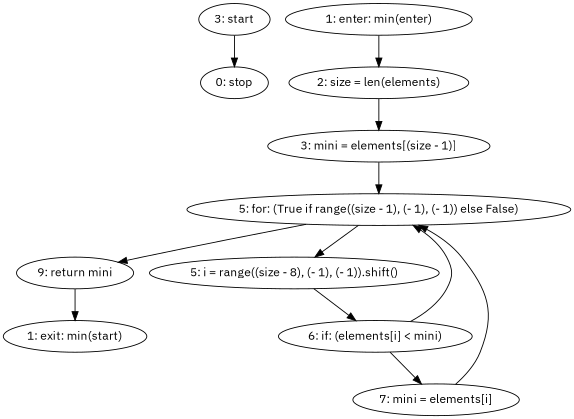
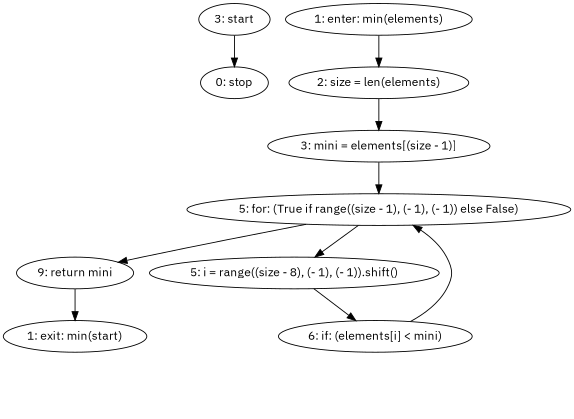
node "1: enter: min(enter)": label "1: enter: min(enter)" -> "1: enter: min(elements)"
node "7: mini = elements[i]": removed
